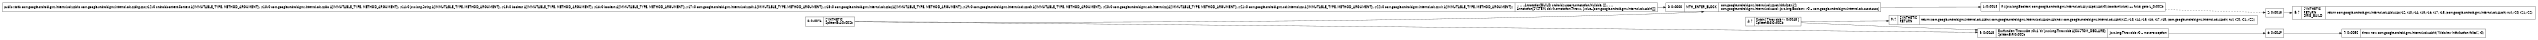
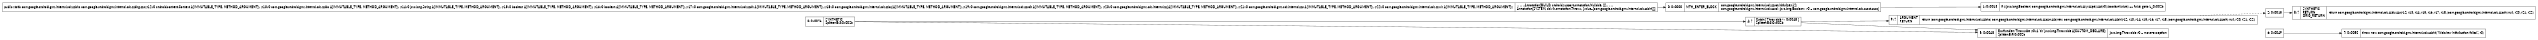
edge "1: 0x0013" -> "2: 0x0015": now "9: ?" -> "2: 0x0015"
node "8: ?": text "ORIG_BUILD" -> "ORIG_RETURN"
node "9: ?": text "SYNTHETIC" -> "ARGUMENT"
edge "3: 0x002b" -> "0: 0x0000": now "3: 0x002b" -> "4: ?"
node "3: 0x002b": text "Splitter:B:4:0x002b" -> "Splitter:B:3:0x002b"
edge "5: 0x0048" -> "6: 0x0049": removed
